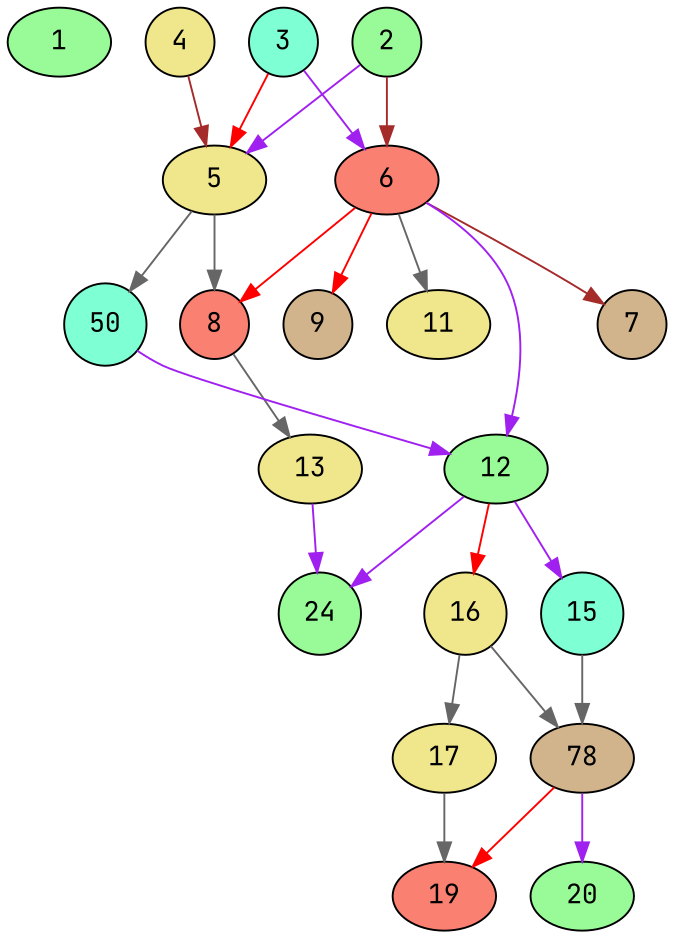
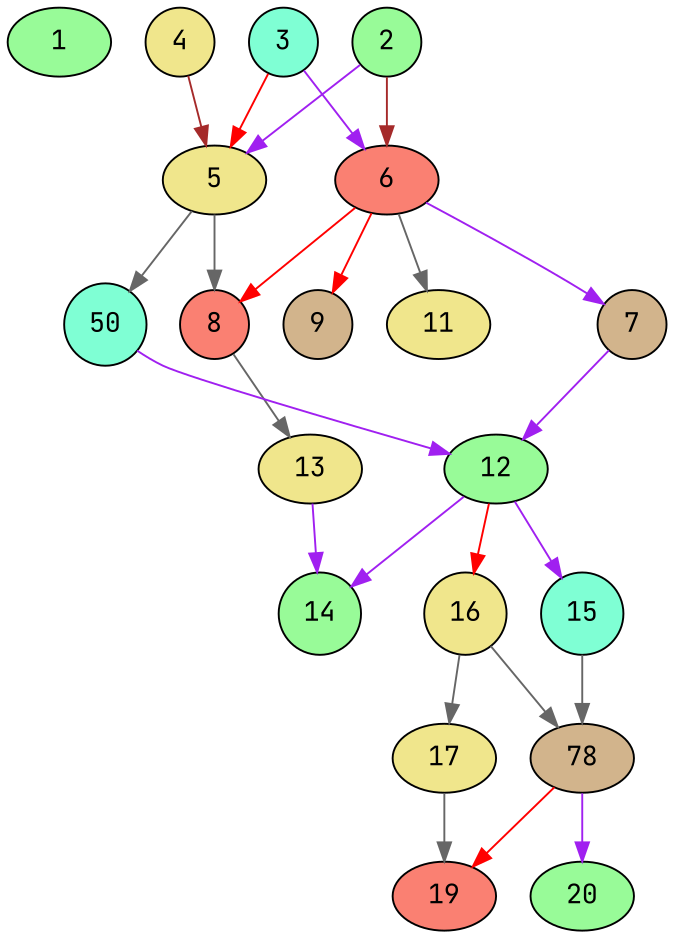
edge "6" -> "7": color brown -> purple
edge "6" -> "12": now "7" -> "12"
node "24": label "24" -> "14"
